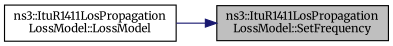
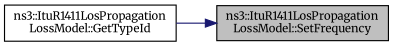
node "ns3::ItuR1411LosPropagation LossModel::LossModel": label "ns3::ItuR1411LosPropagation LossModel::LossModel" -> "ns3::ItuR1411LosPropagation LossModel::GetTypeId"
